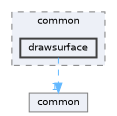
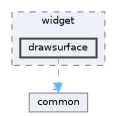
cluster "common": label "common" -> "widget"
